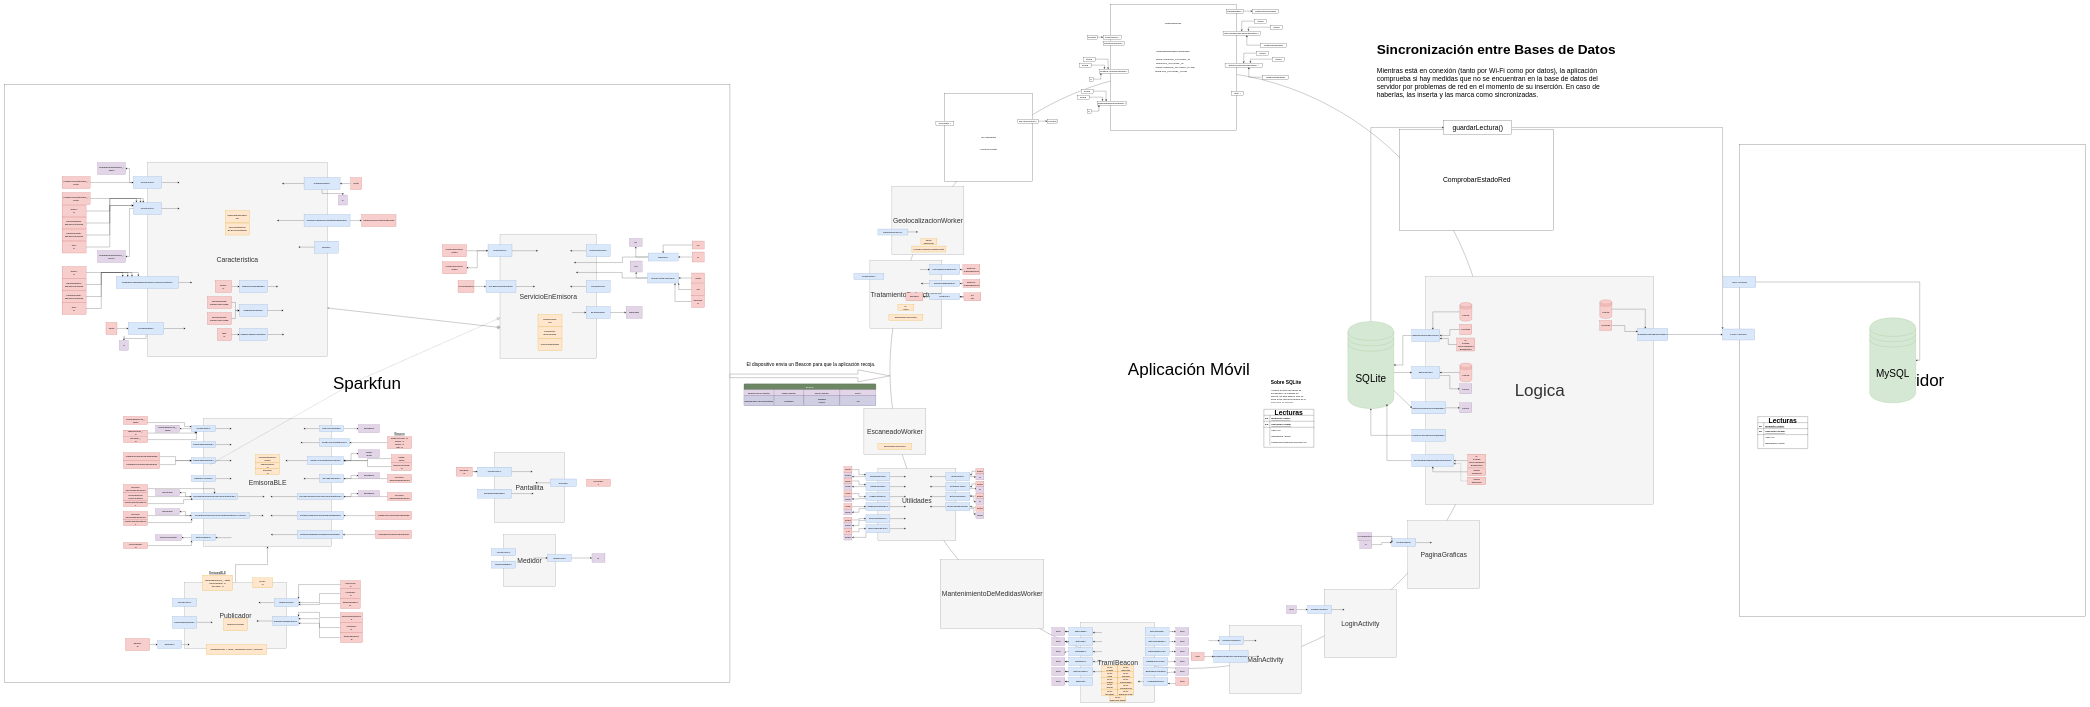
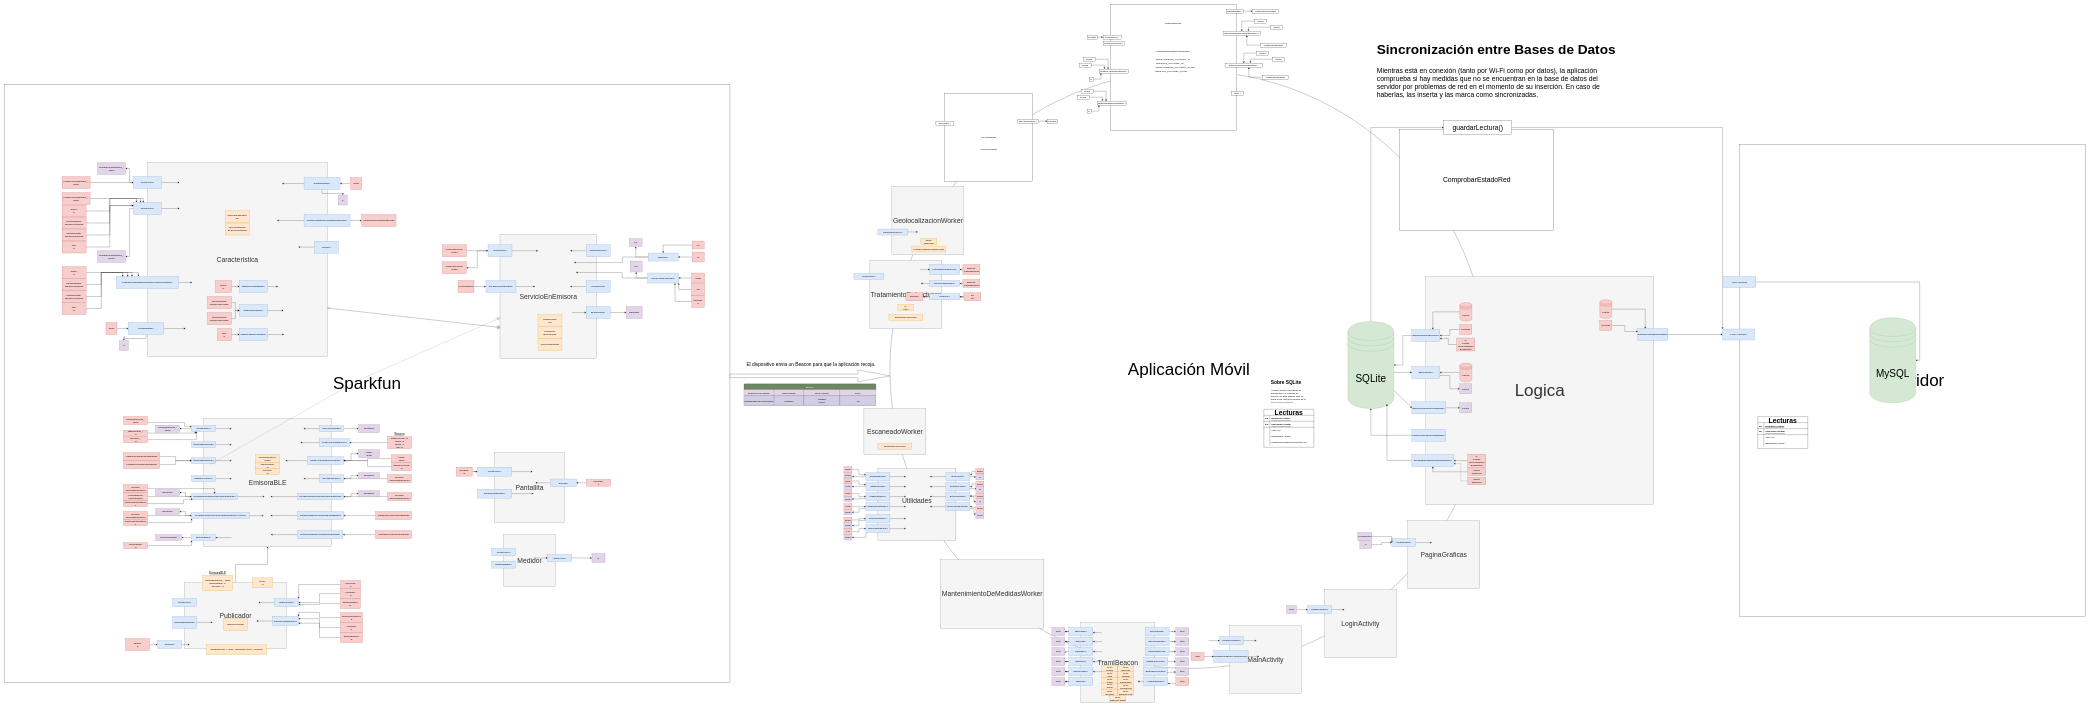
edge "mensaje: T" -> "escribir()": added
